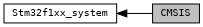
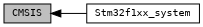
edge "CMSIS" -> "Stm32f1xx_system": reversed
